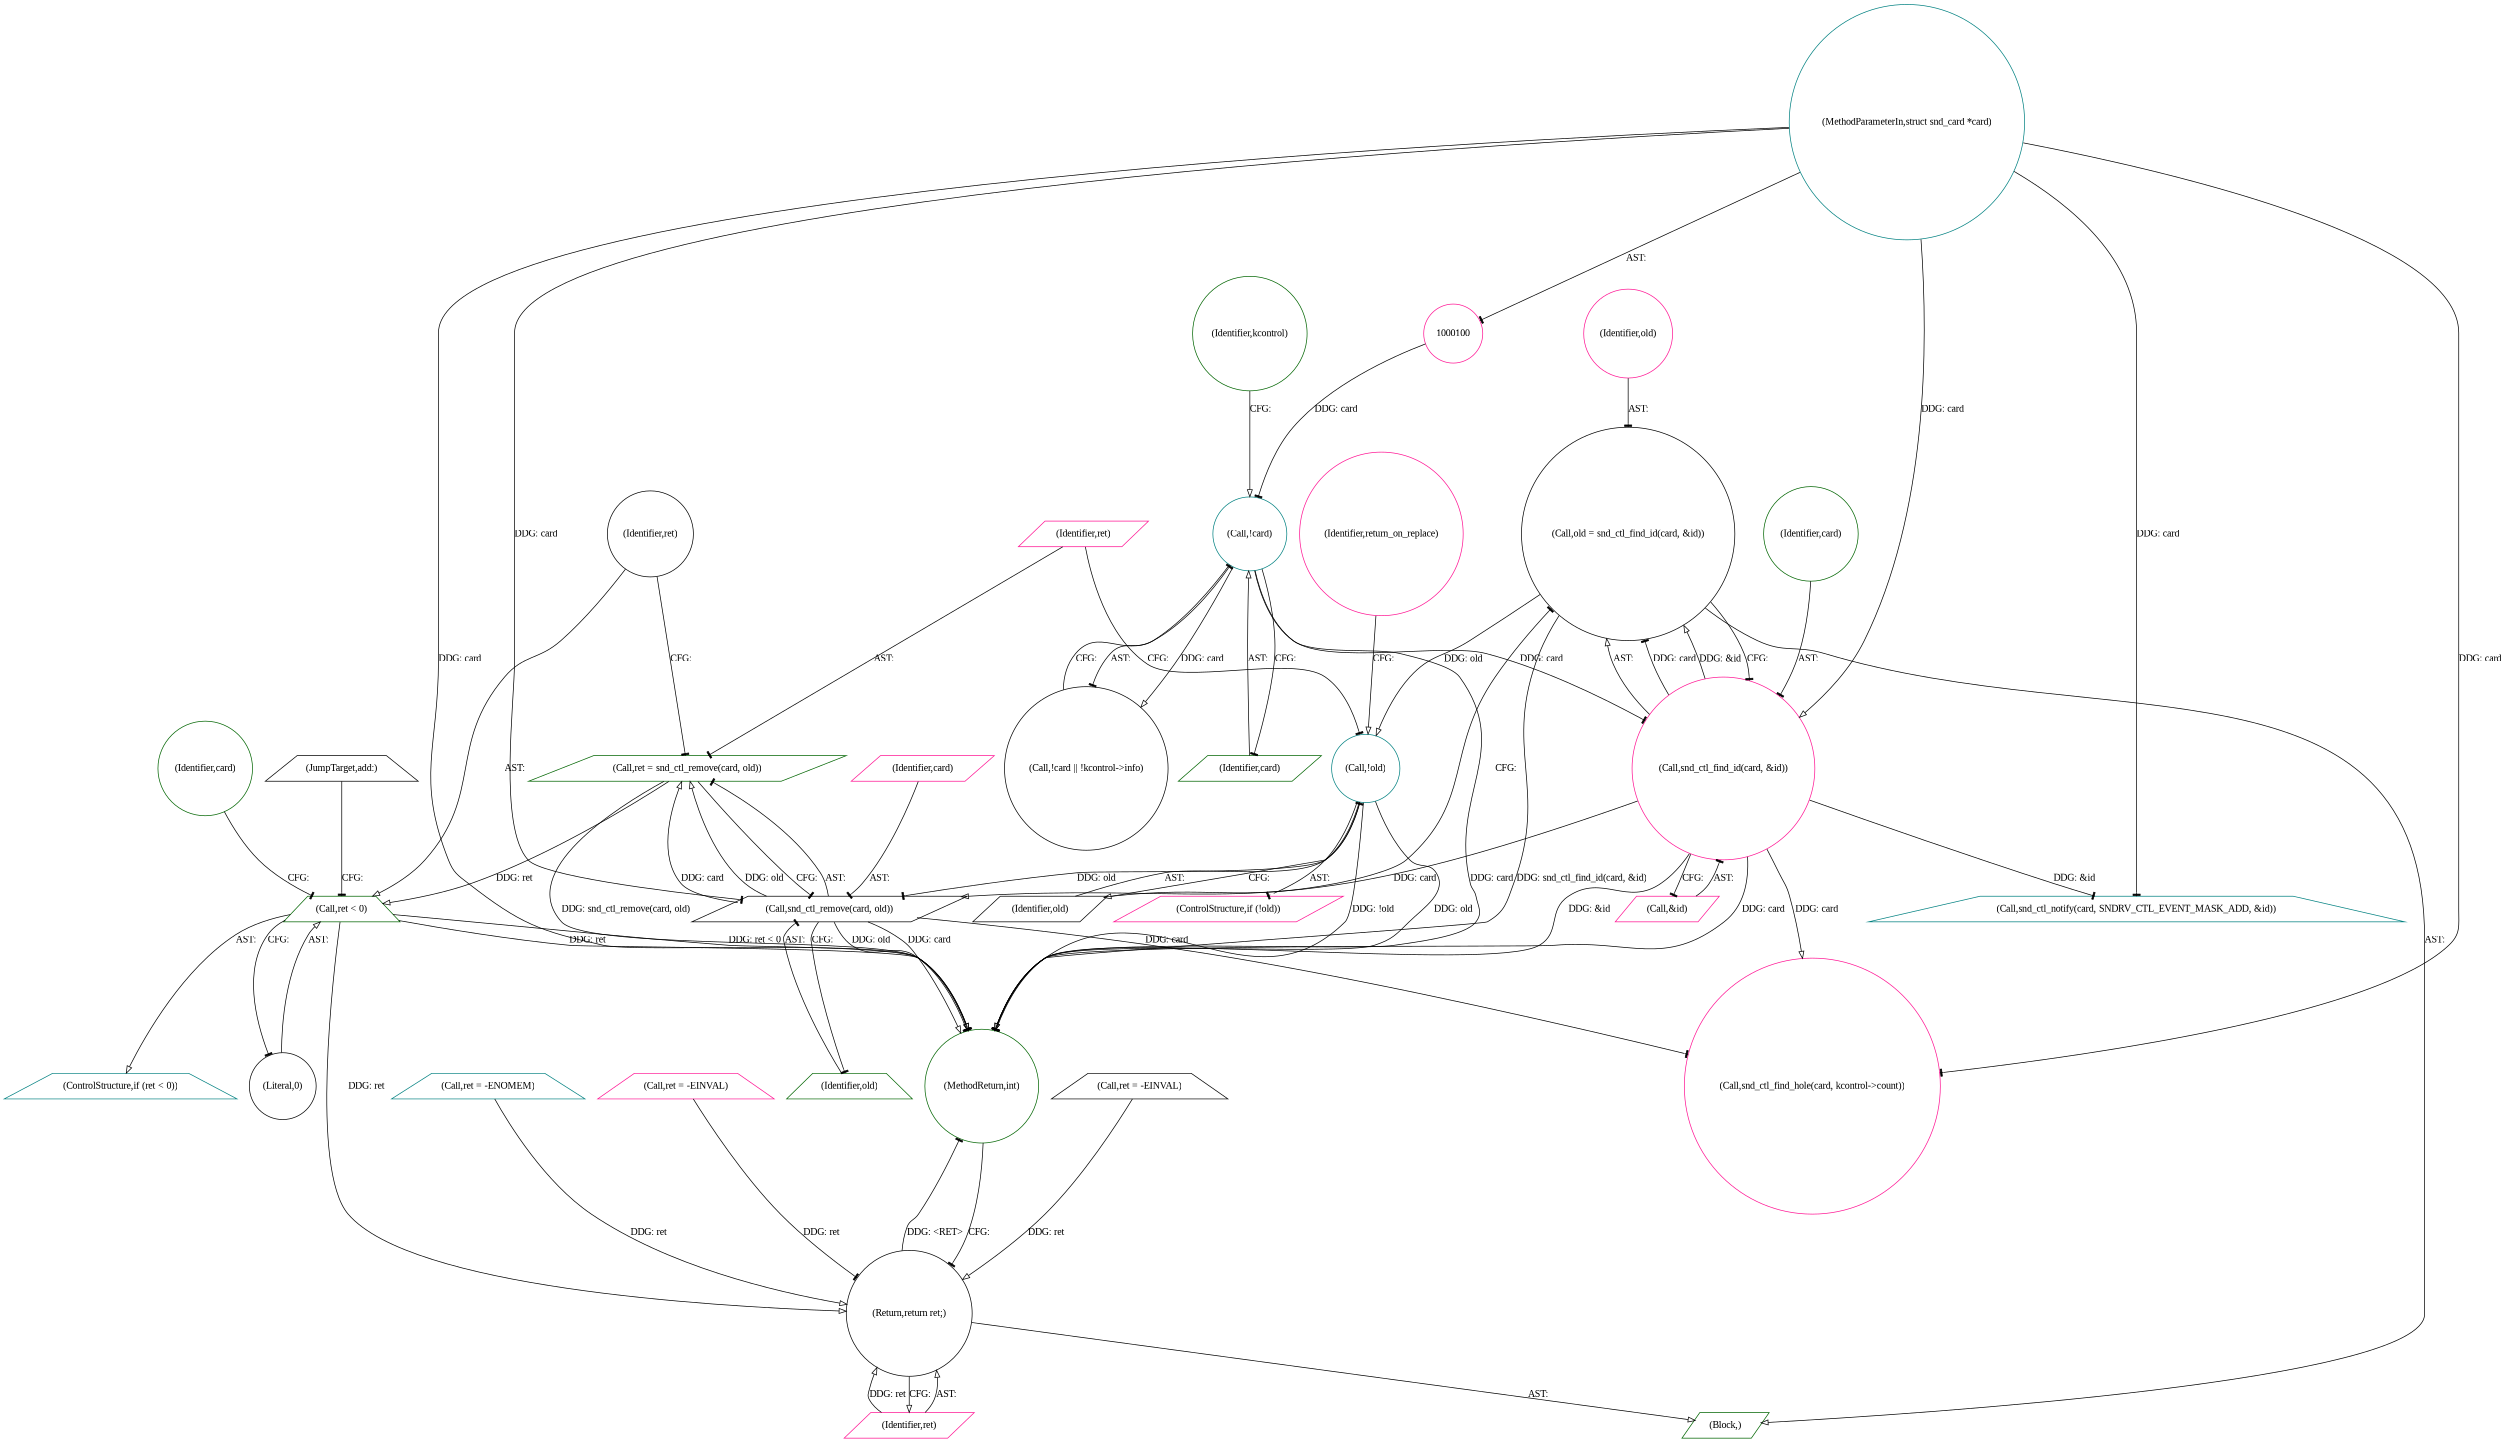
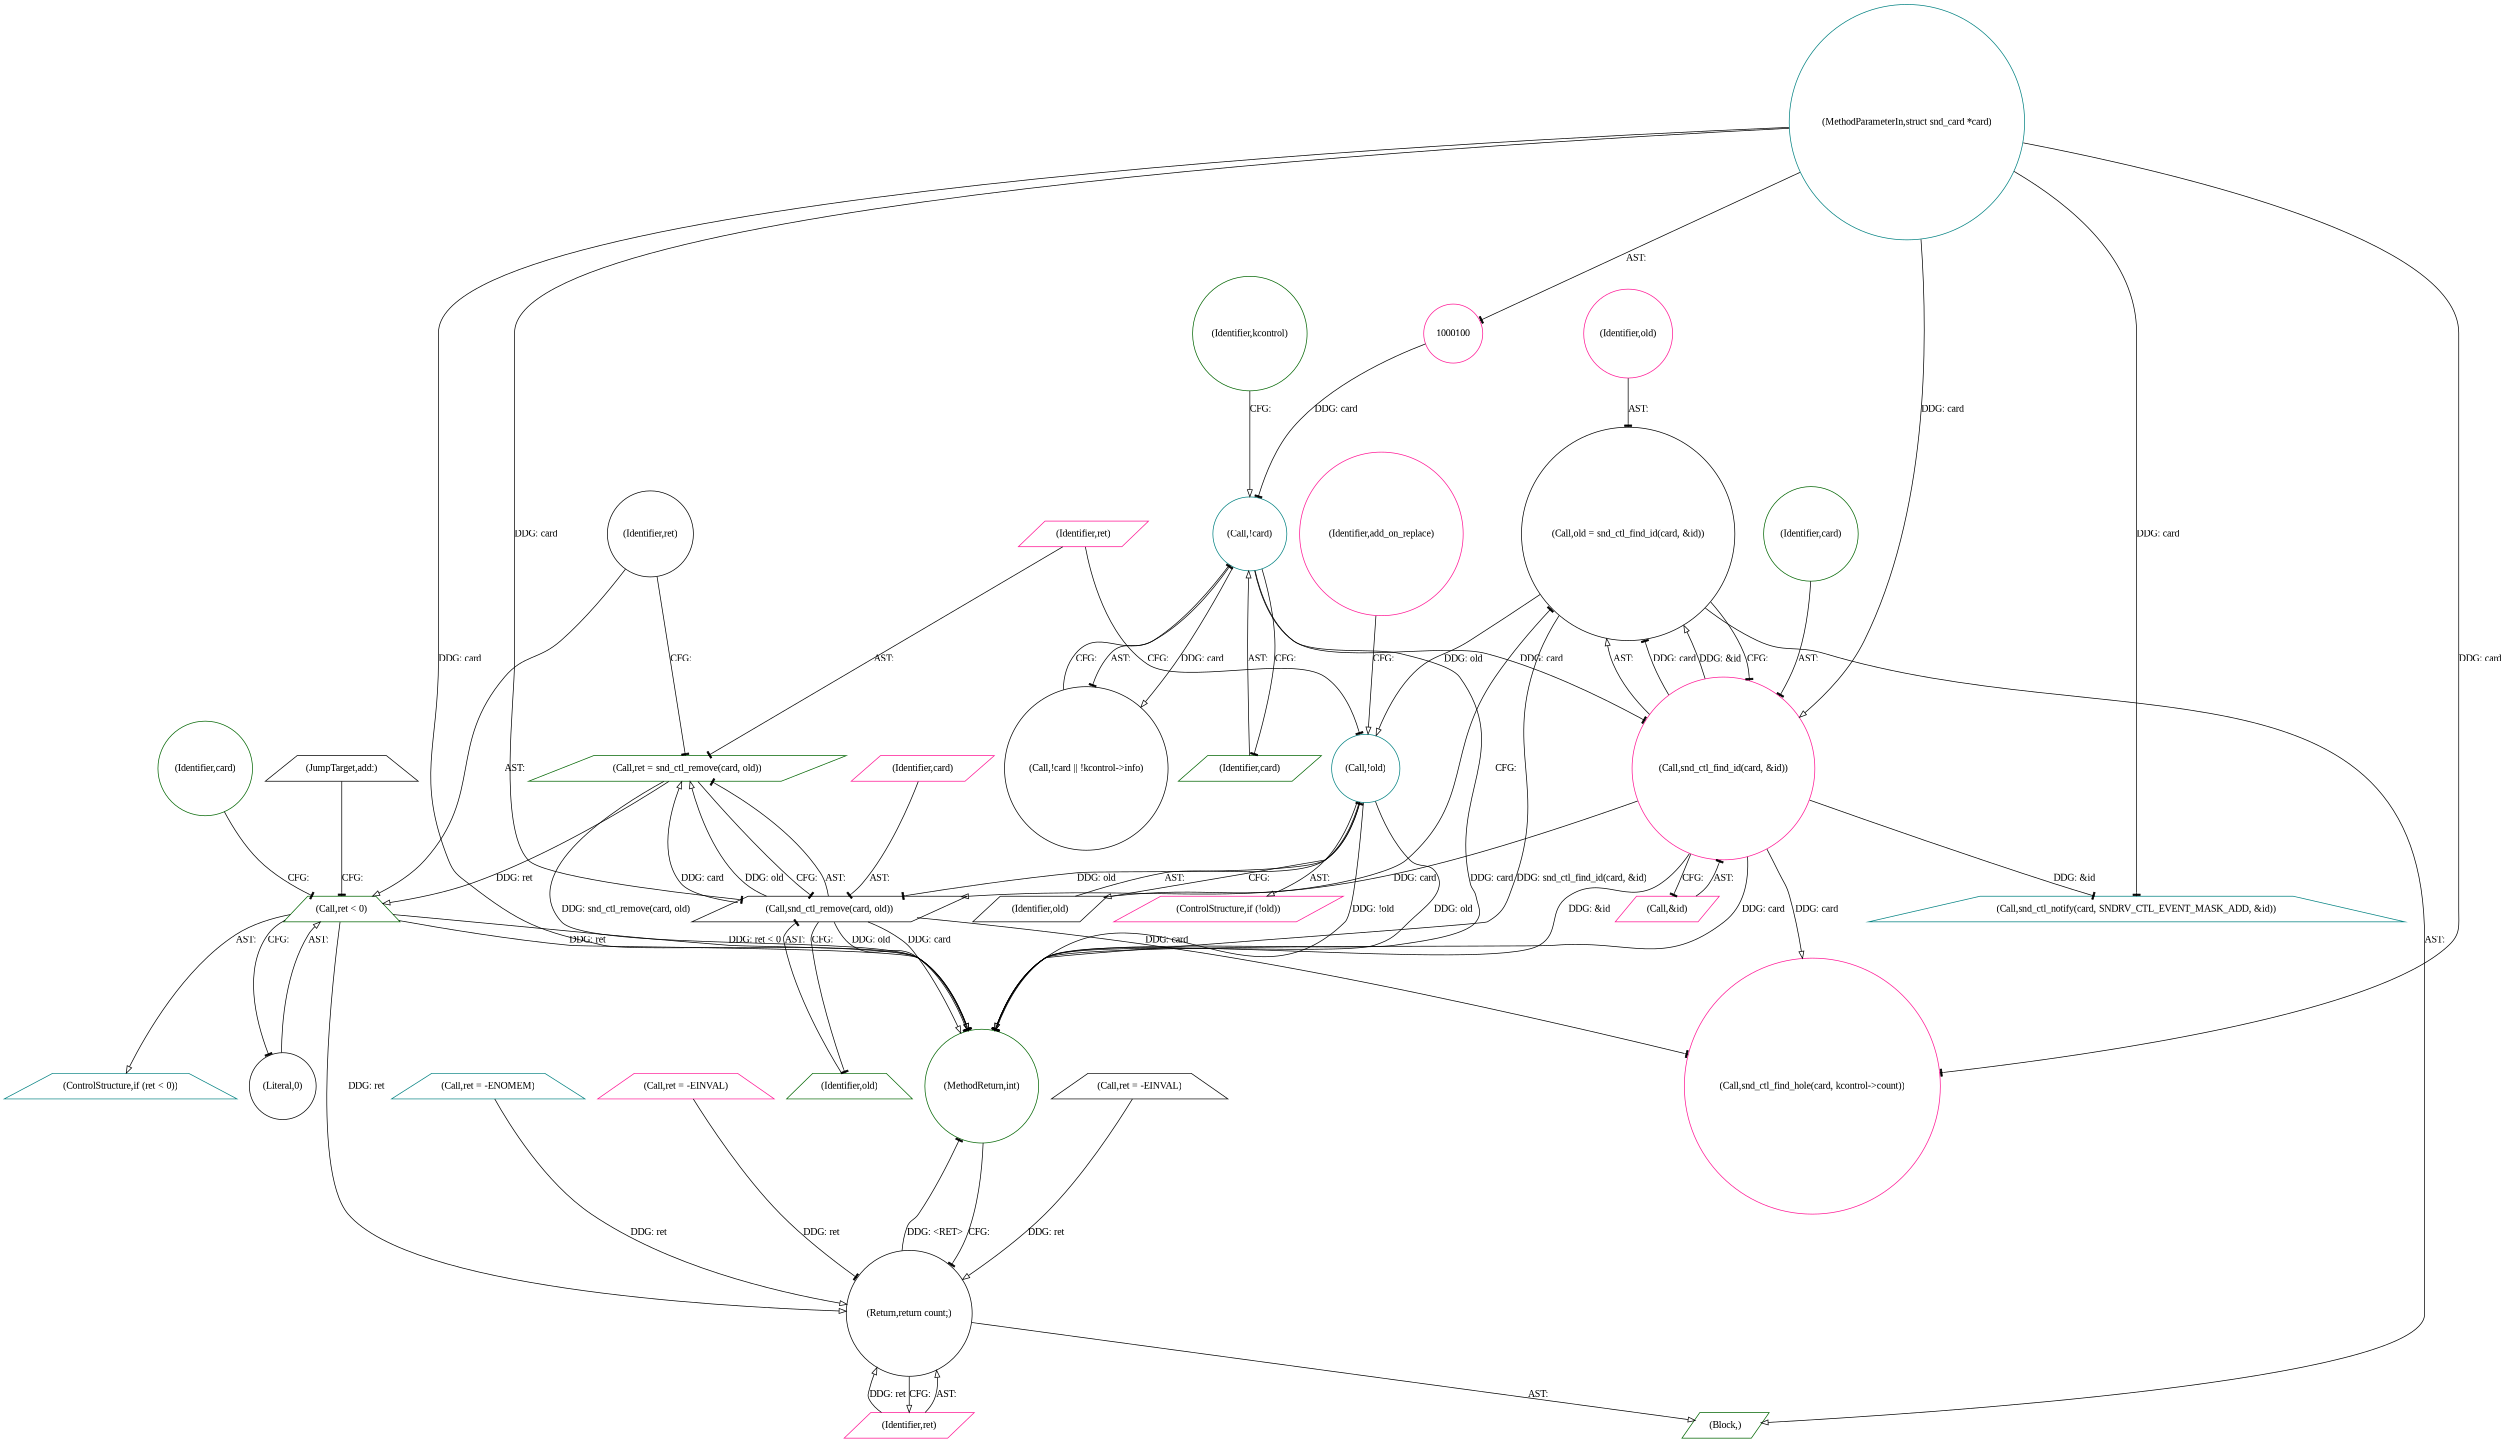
node "(Identifier,return_on_replace)": label "(Identifier,return_on_replace)" -> "(Identifier,add_on_replace)"
edge "(Call,!old)" -> "(ControlStructure,if (!old))": arrowhead tee -> onormal
node "(Return,return ret;)": label "(Return,return ret;)" -> "(Return,return count;)"
